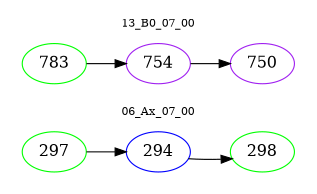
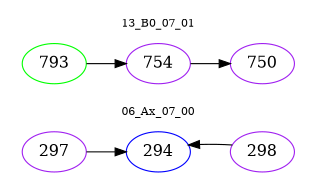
cluster "13_B0_07_00": label "13_B0_07_00" -> "13_B0_07_01"
node "783": label "783" -> "793"
node "297": color green -> purple
node "298": color green -> purple
edge "294" -> "298": reversed
